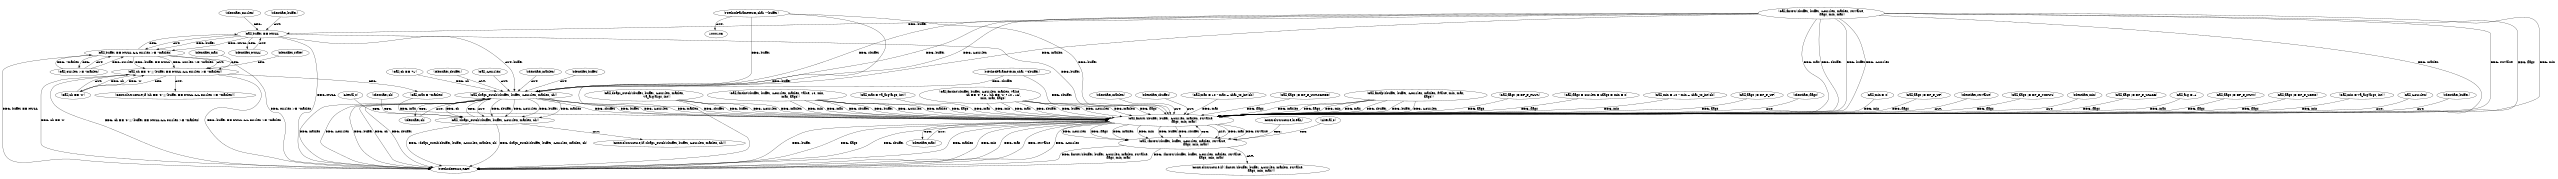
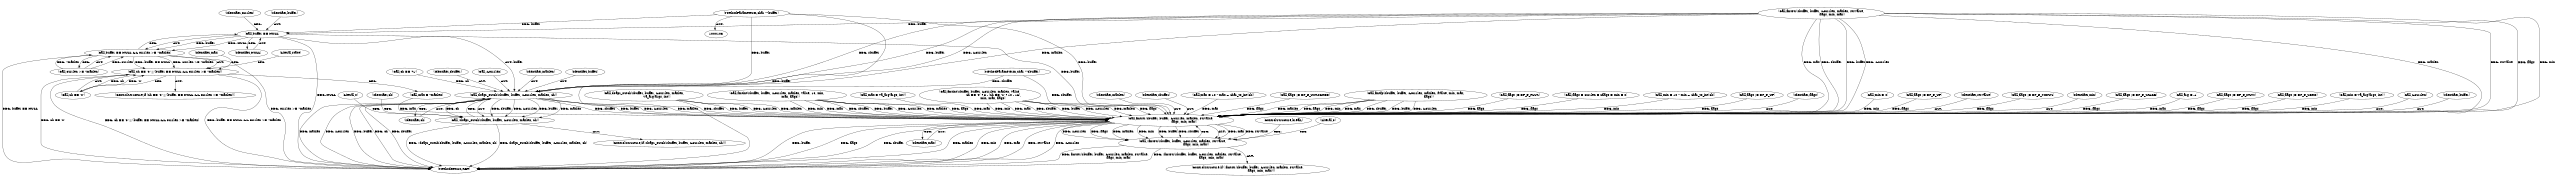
edge "(MethodParameterIn,char **buffer)" -> "(Call,buffer == NULL)": added, label "DDG: buffer"
node "(Identifier,state)": label "(Identifier,state)" -> "(Literal,state)"
